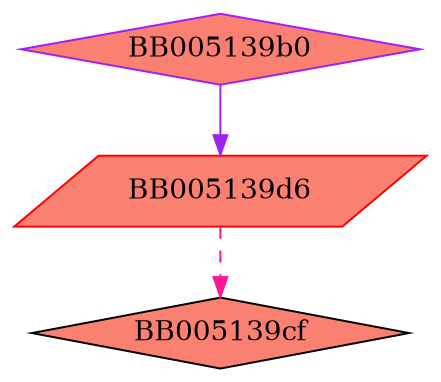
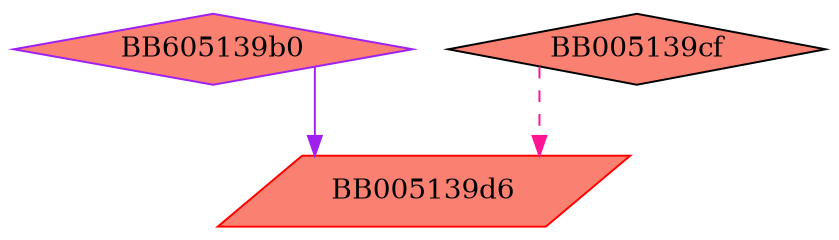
node "BB005139b0": label "BB005139b0" -> "BB605139b0"
edge "BB005139d6" -> "BB005139cf": reversed
